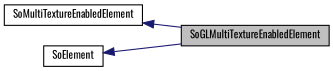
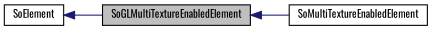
edge "SoGLMultiTextureEnabledElement" -> "SoMultiTextureEnabledElement": reversed
